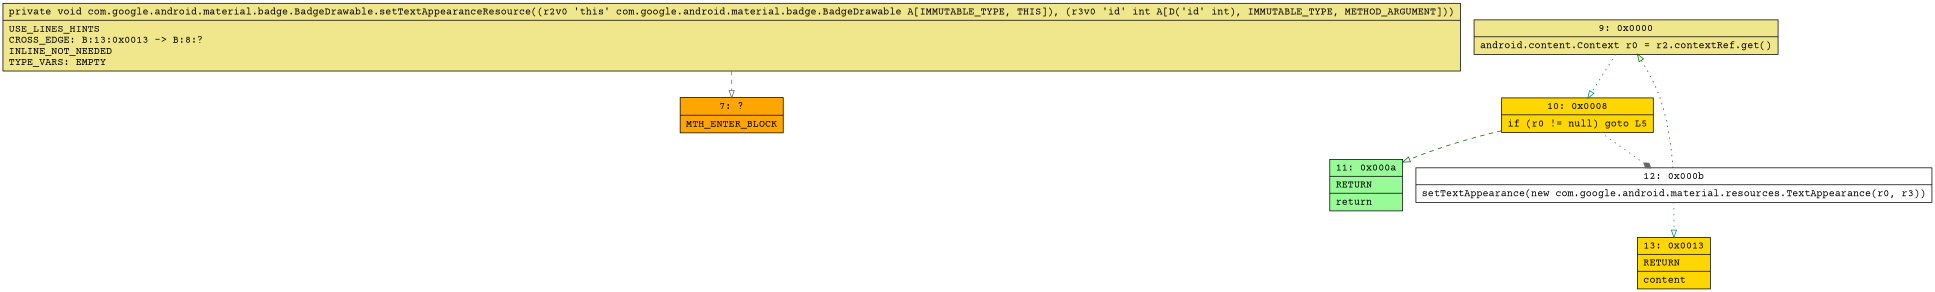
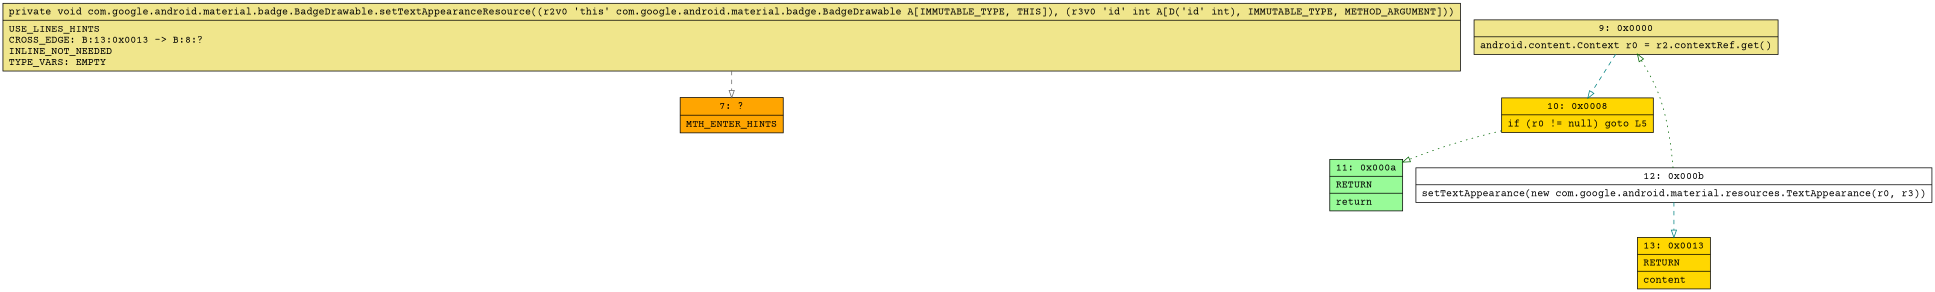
edge "9: 0x0000" -> "10: 0x0008": style dotted -> dashed
node "7: ?": text "MTH_ENTER_BLOCK" -> "MTH_ENTER_HINTS"
edge "10: 0x0008" -> "11: 0x000a": style dashed -> dotted
edge "10: 0x0008" -> "12: 0x000b": removed
edge "12: 0x000b" -> "13: 0x0013": style dotted -> dashed
